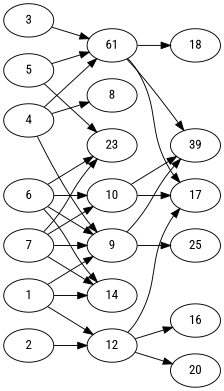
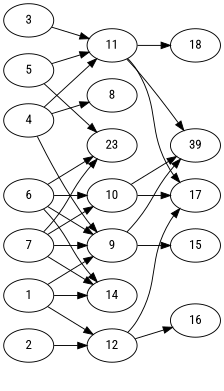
node "61": label "61" -> "11"
node "25": label "25" -> "15"
node "20": removed
